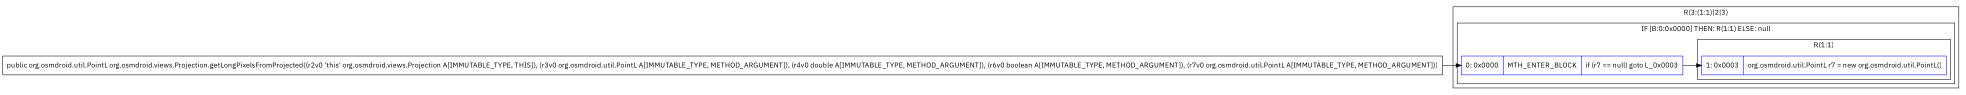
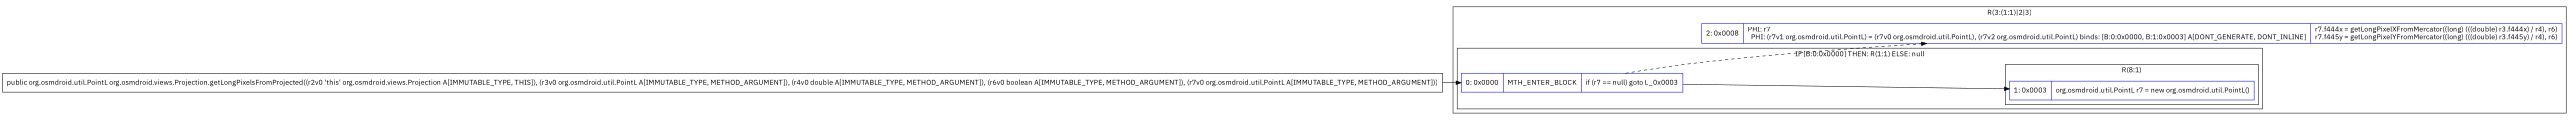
node "2: 0x0008": added
cluster "R(1:1)": label "R(1:1)" -> "R(8:1)"
